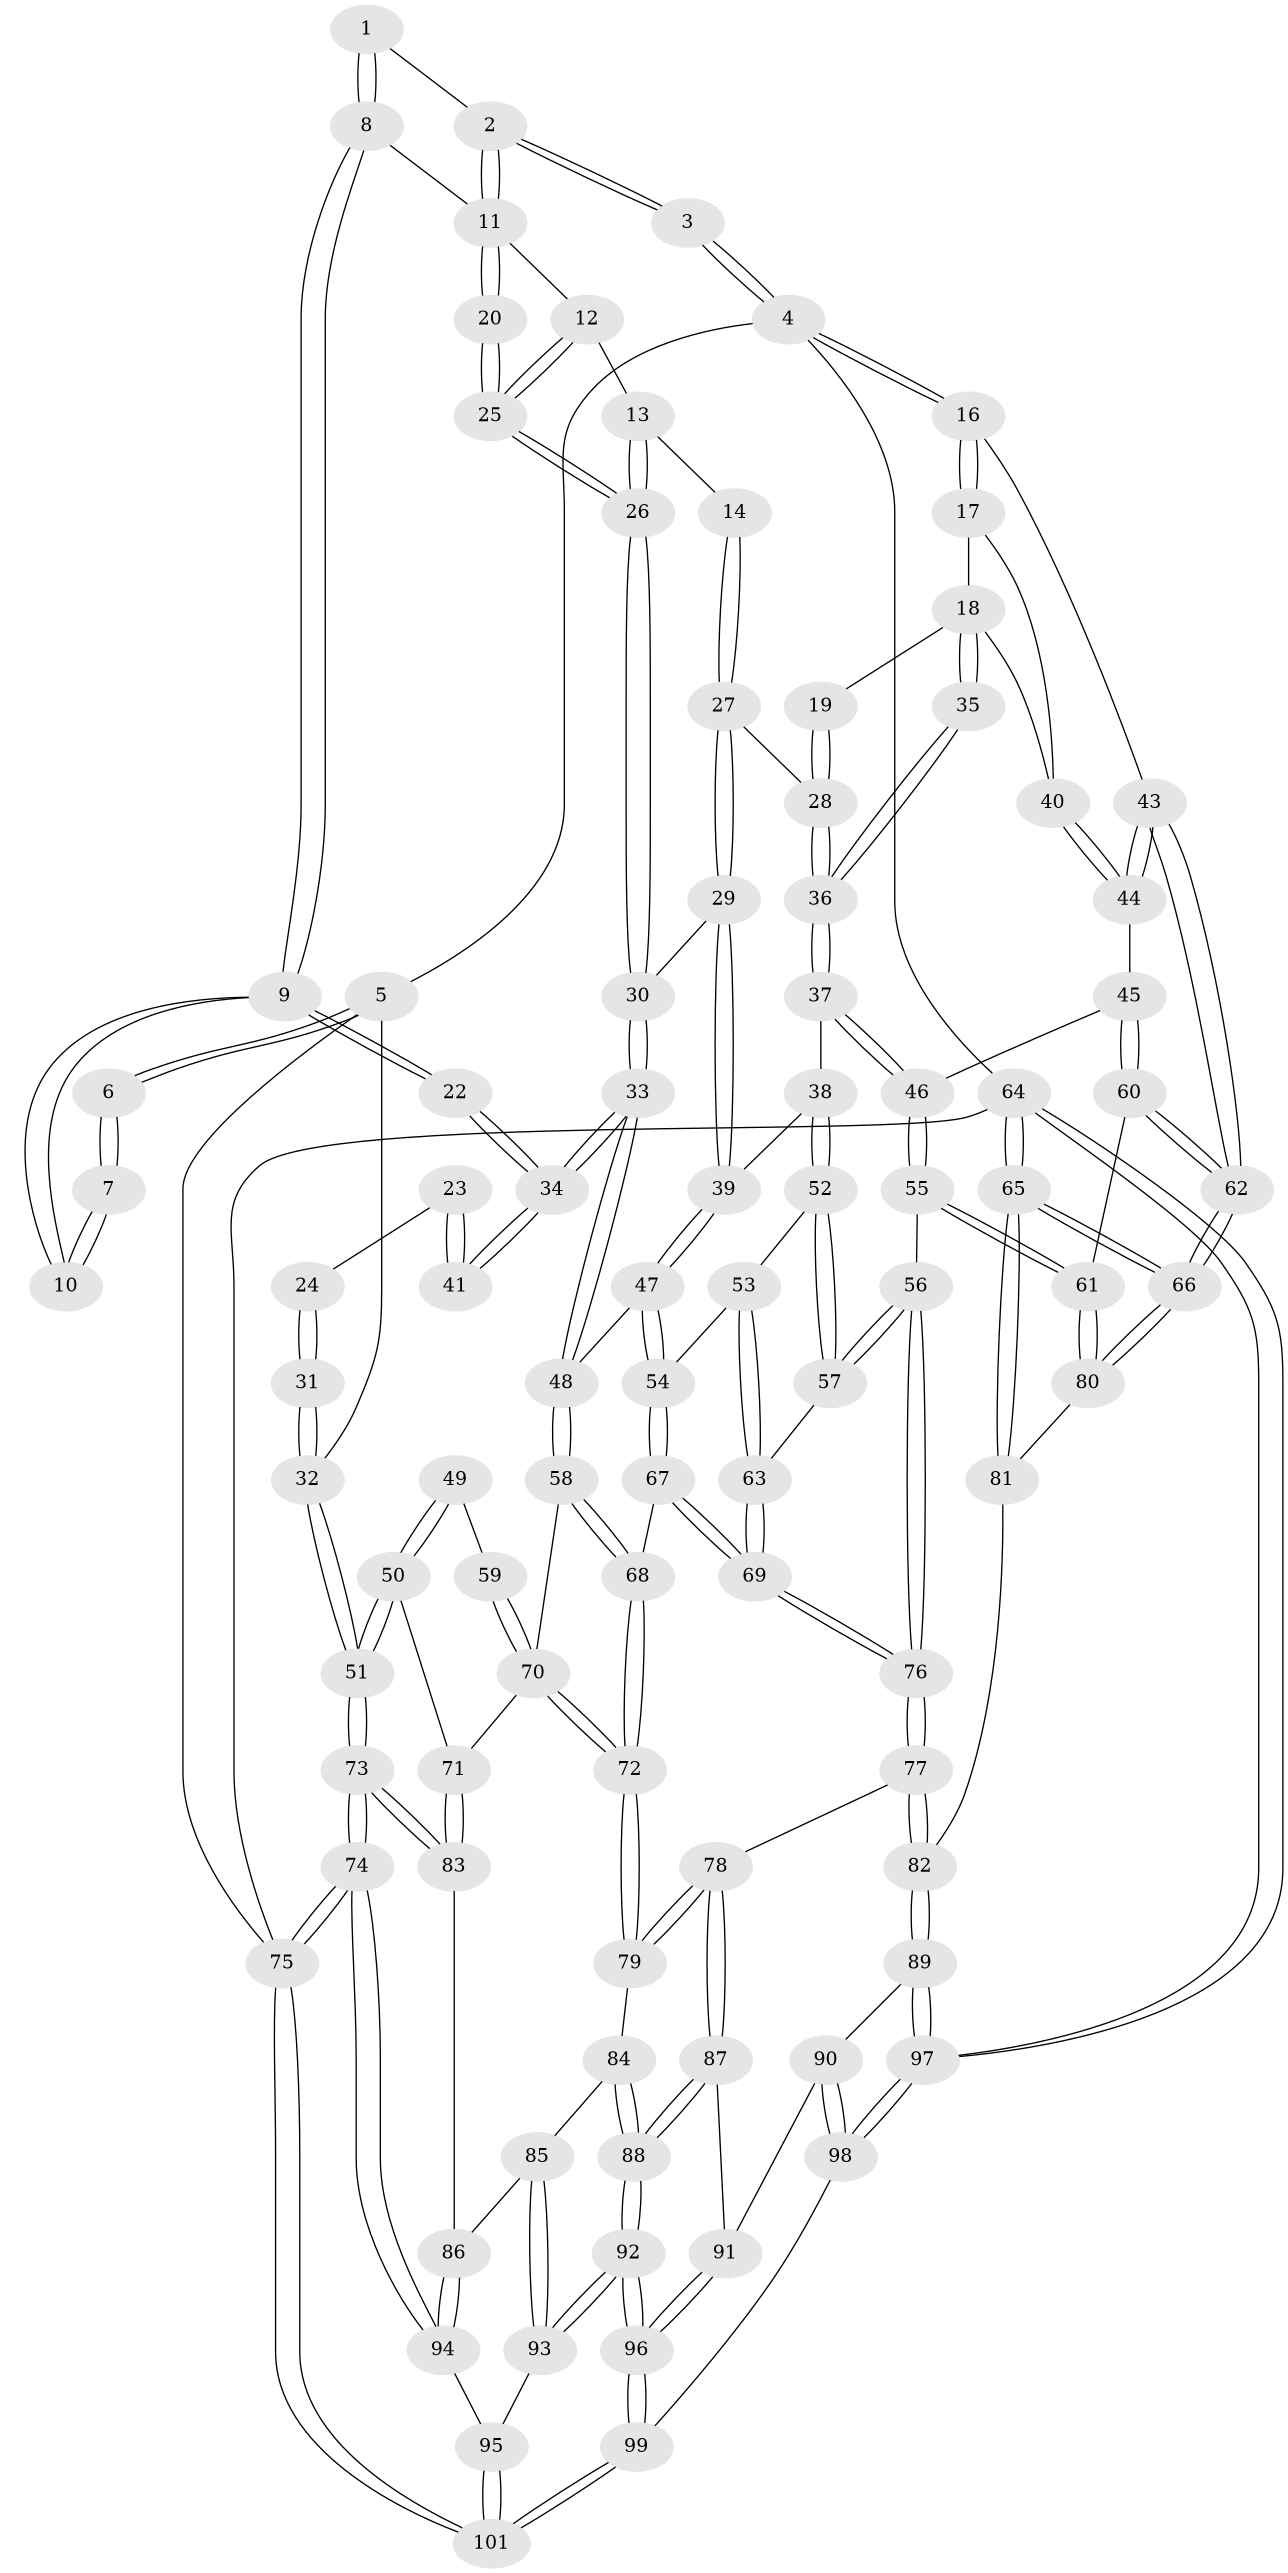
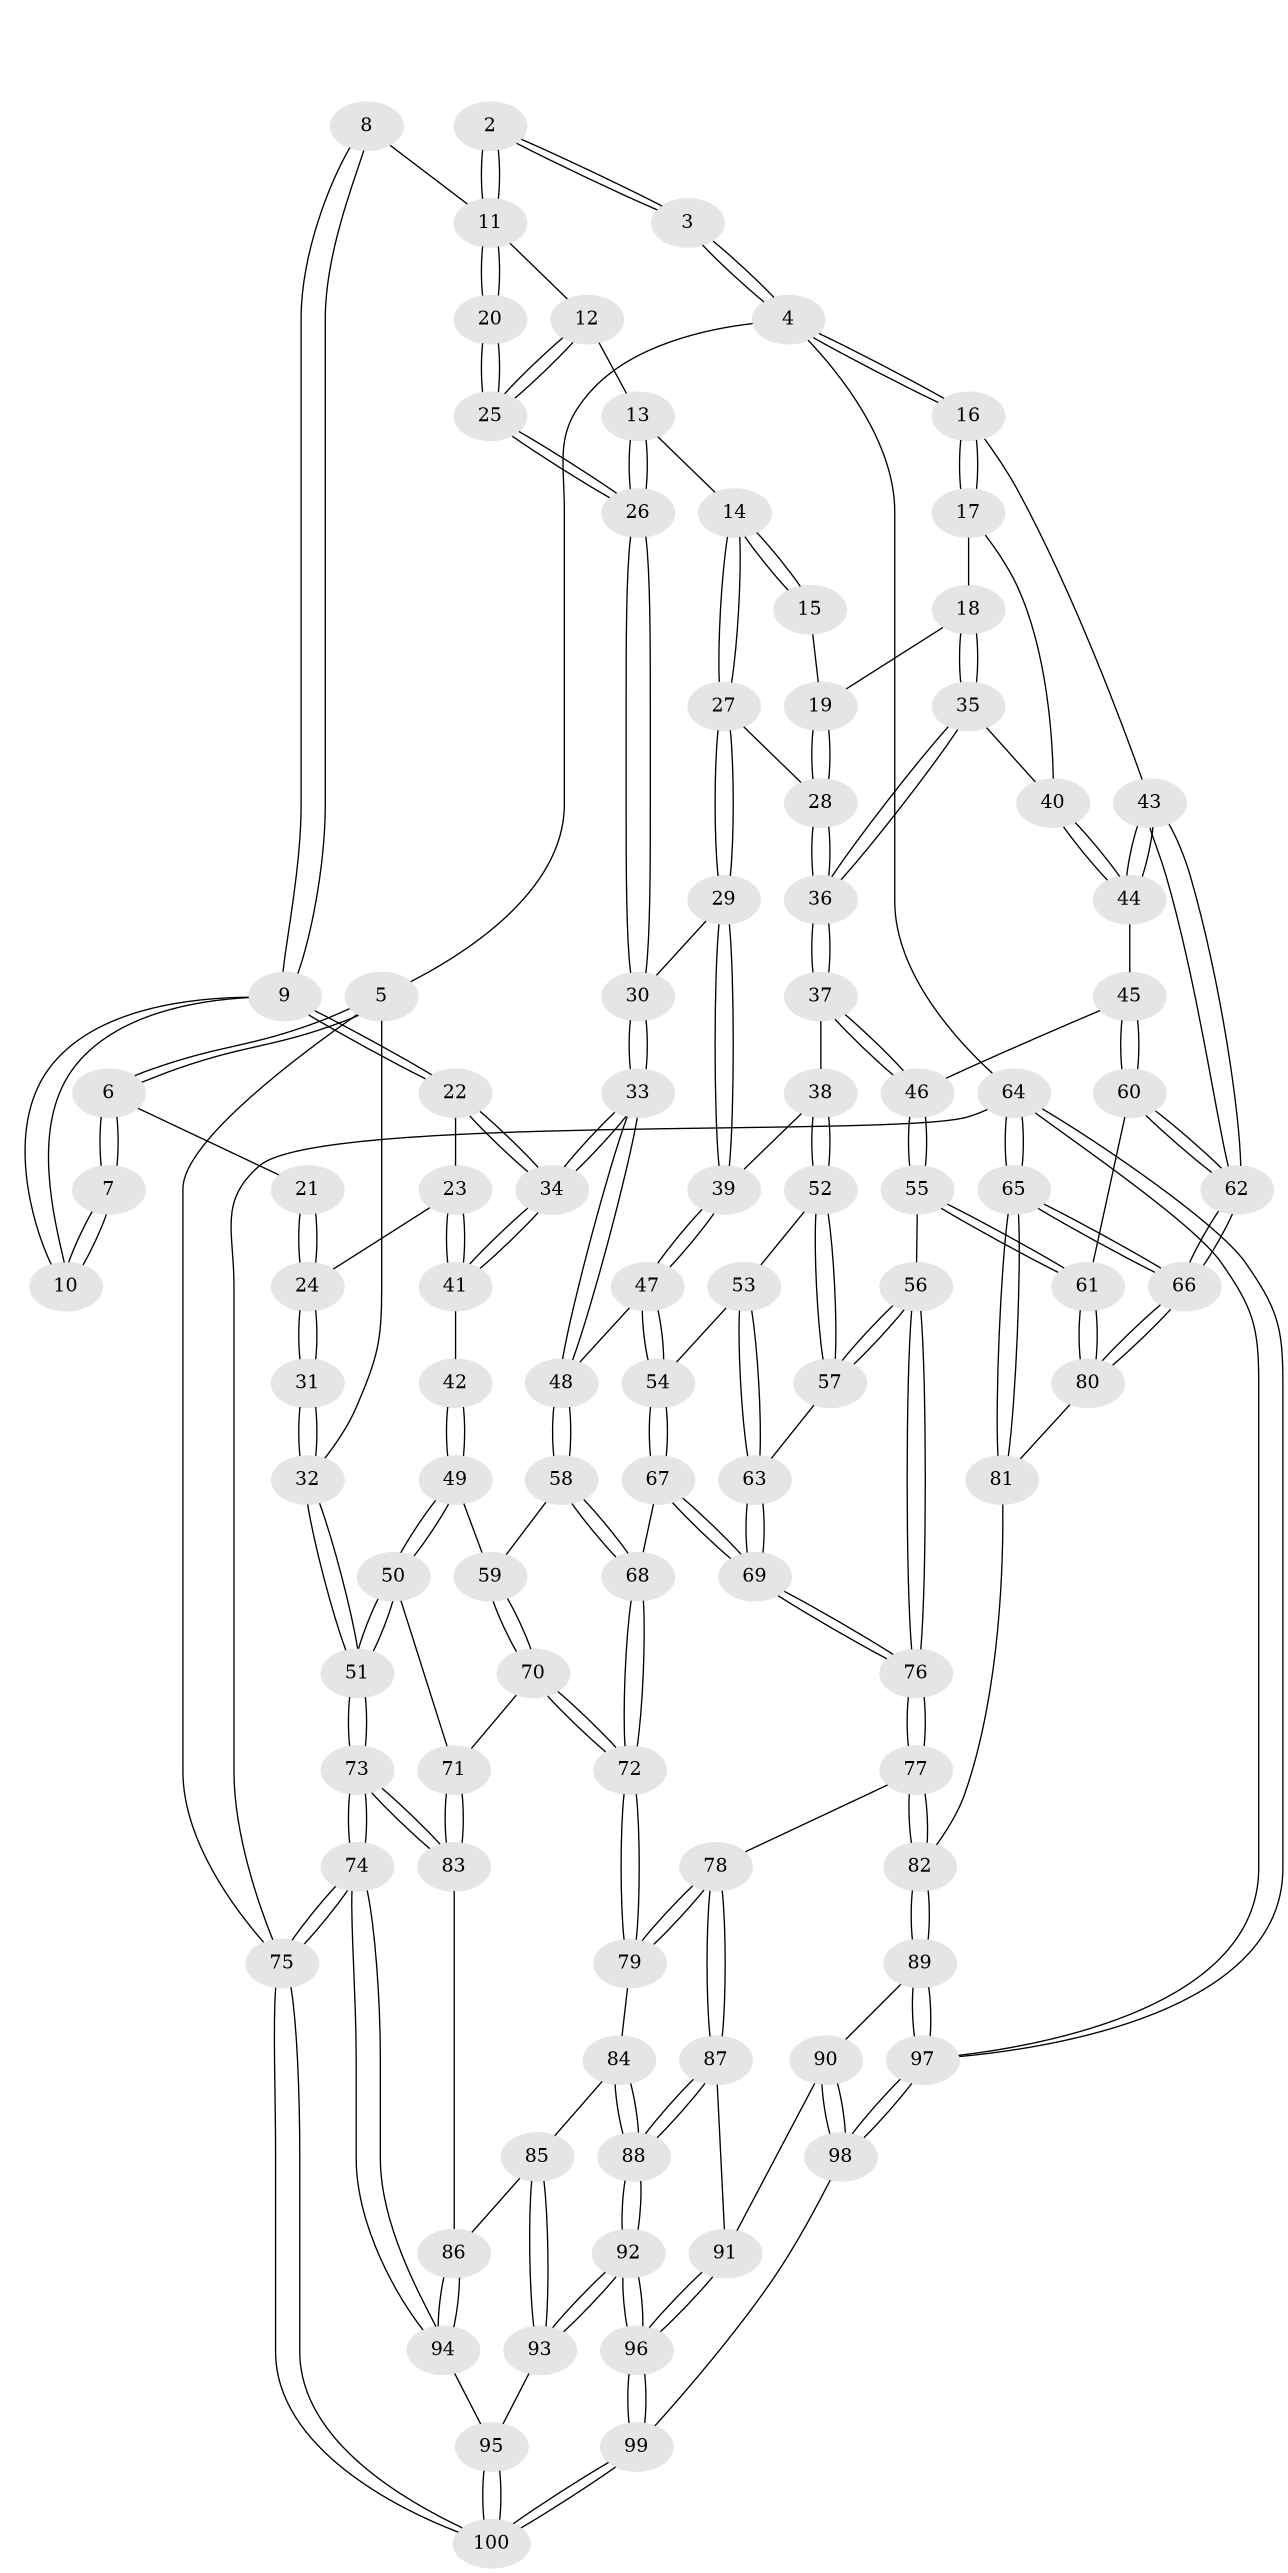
node "1": removed
node "15": added
edge "18" -- "40": now "35" -- "40"
edge "22" -- "23": added
node "21": added
node "42": added
edge "58" -- "70": now "58" -- "59"
node "101": label "101" -> "100"
